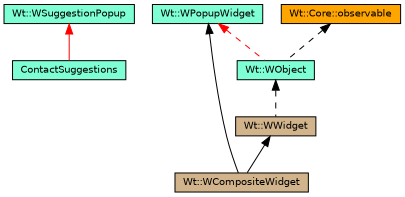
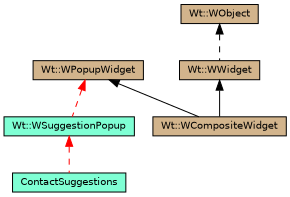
node "Wt::WPopupWidget": fillcolor aquamarine -> tan
node "Wt::Core::observable": removed
edge "Wt::WObject" -> "Wt::WPopupWidget": now "Wt::WSuggestionPopup" -> "Wt::WPopupWidget"
edge "ContactSuggestions" -> "Wt::WSuggestionPopup": style solid -> dashed
node "Wt::WObject": fillcolor aquamarine -> tan
